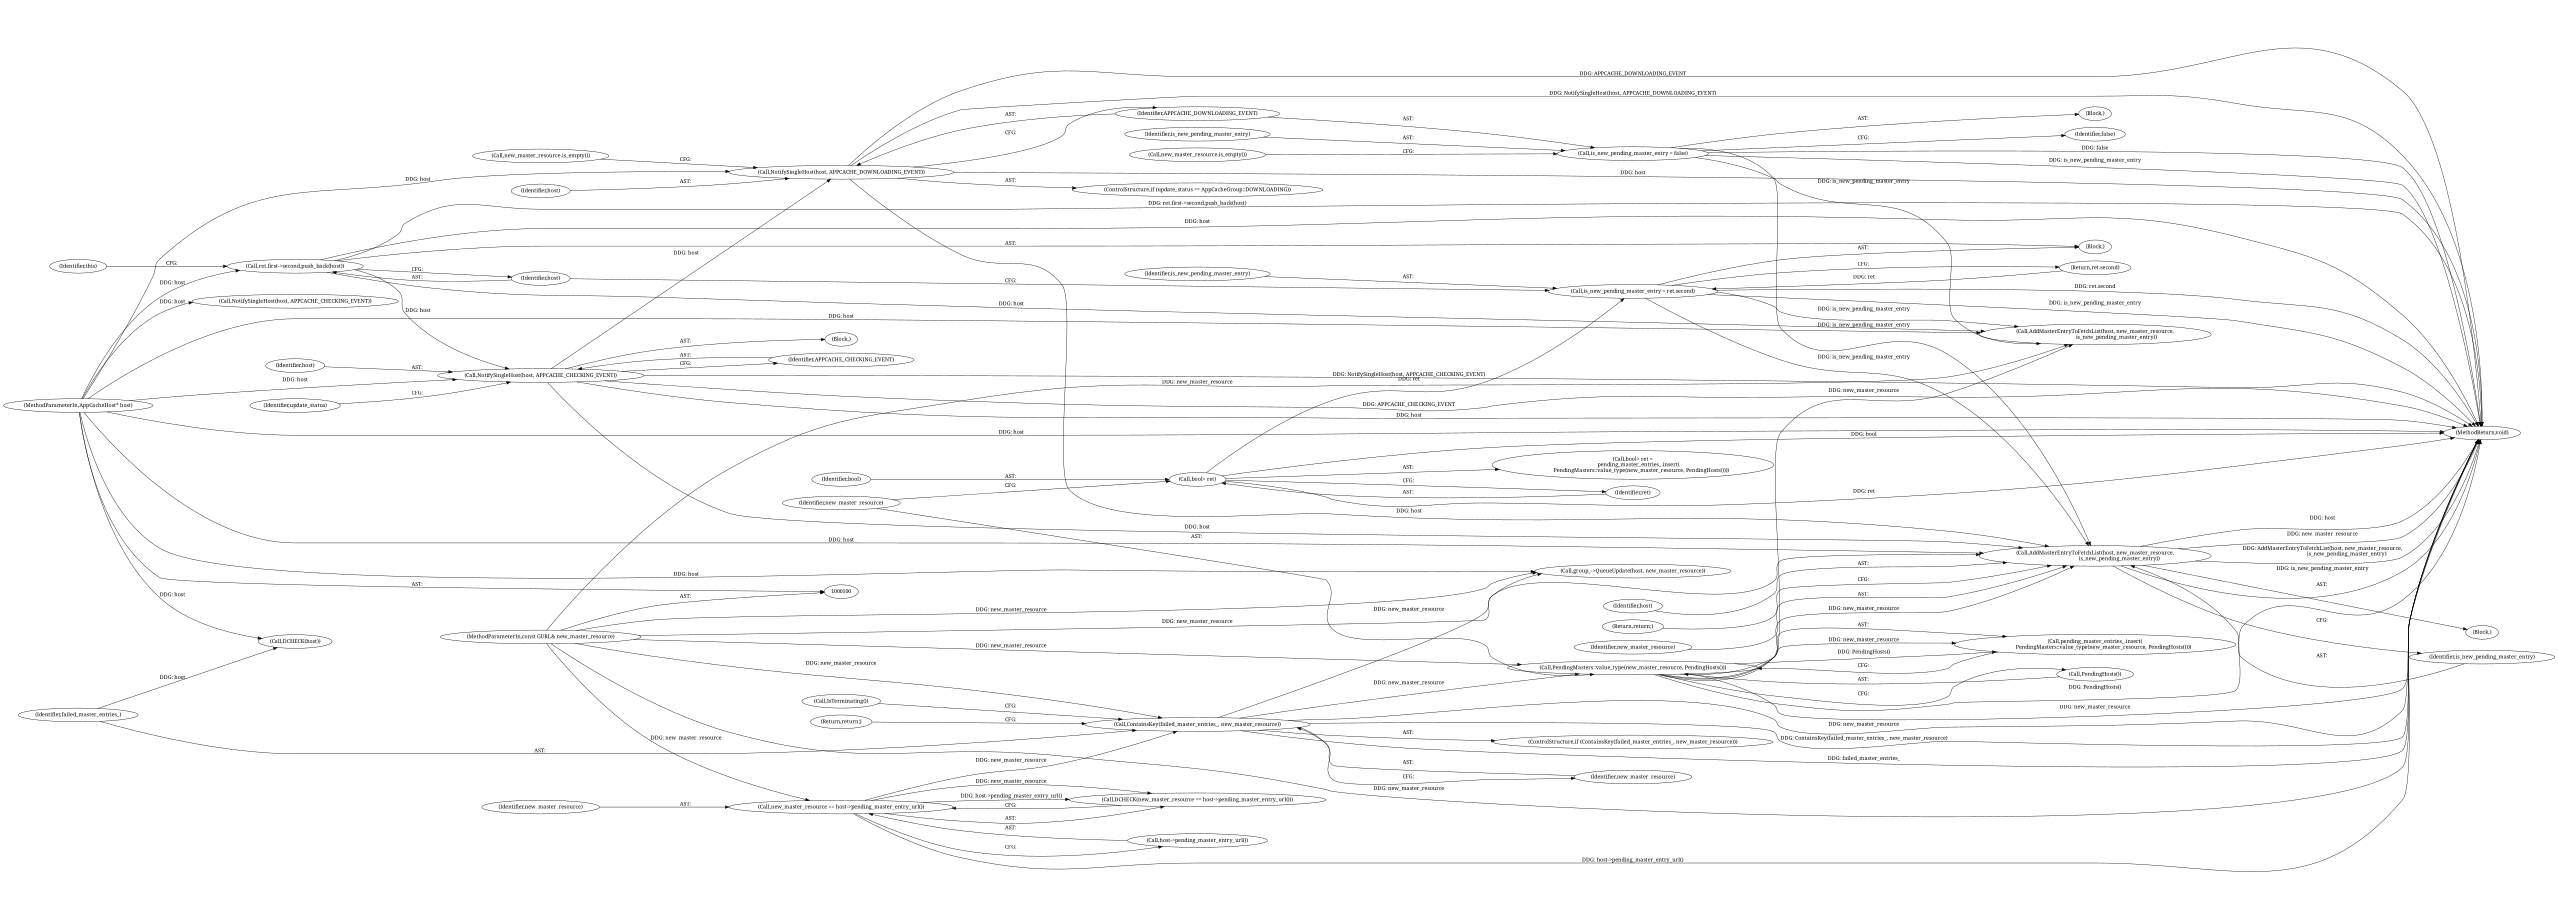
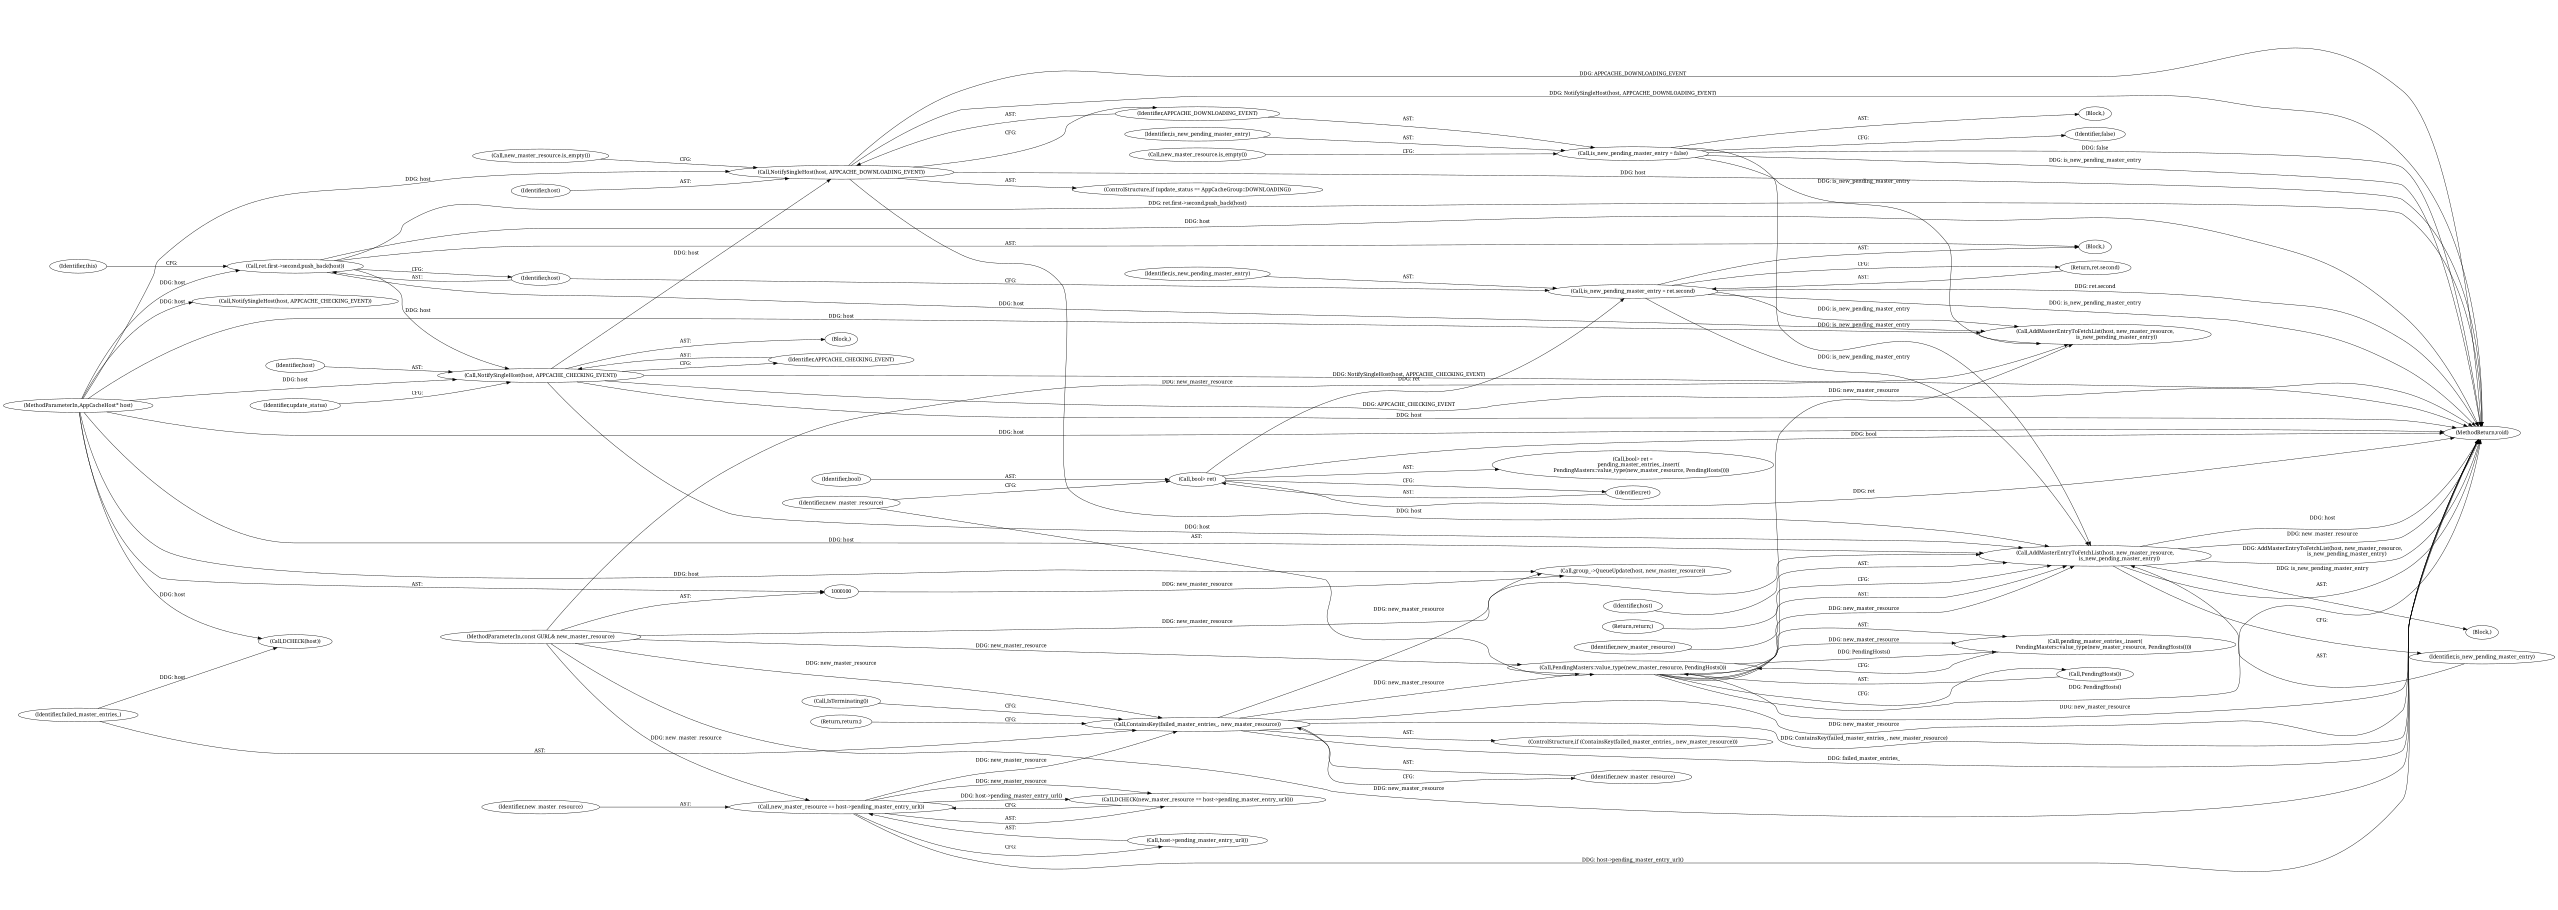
edge "(Return,ret.second)" -> "(Call,is_new_pending_master_entry = ret.second)": label "DDG: ret" -> "AST: "
edge "(MethodParameterIn,const GURL& new_master_resource)" -> "(Call,group_->QueueUpdate(host, new_master_resource))": now "1000100" -> "(Call,group_->QueueUpdate(host, new_master_resource))"
